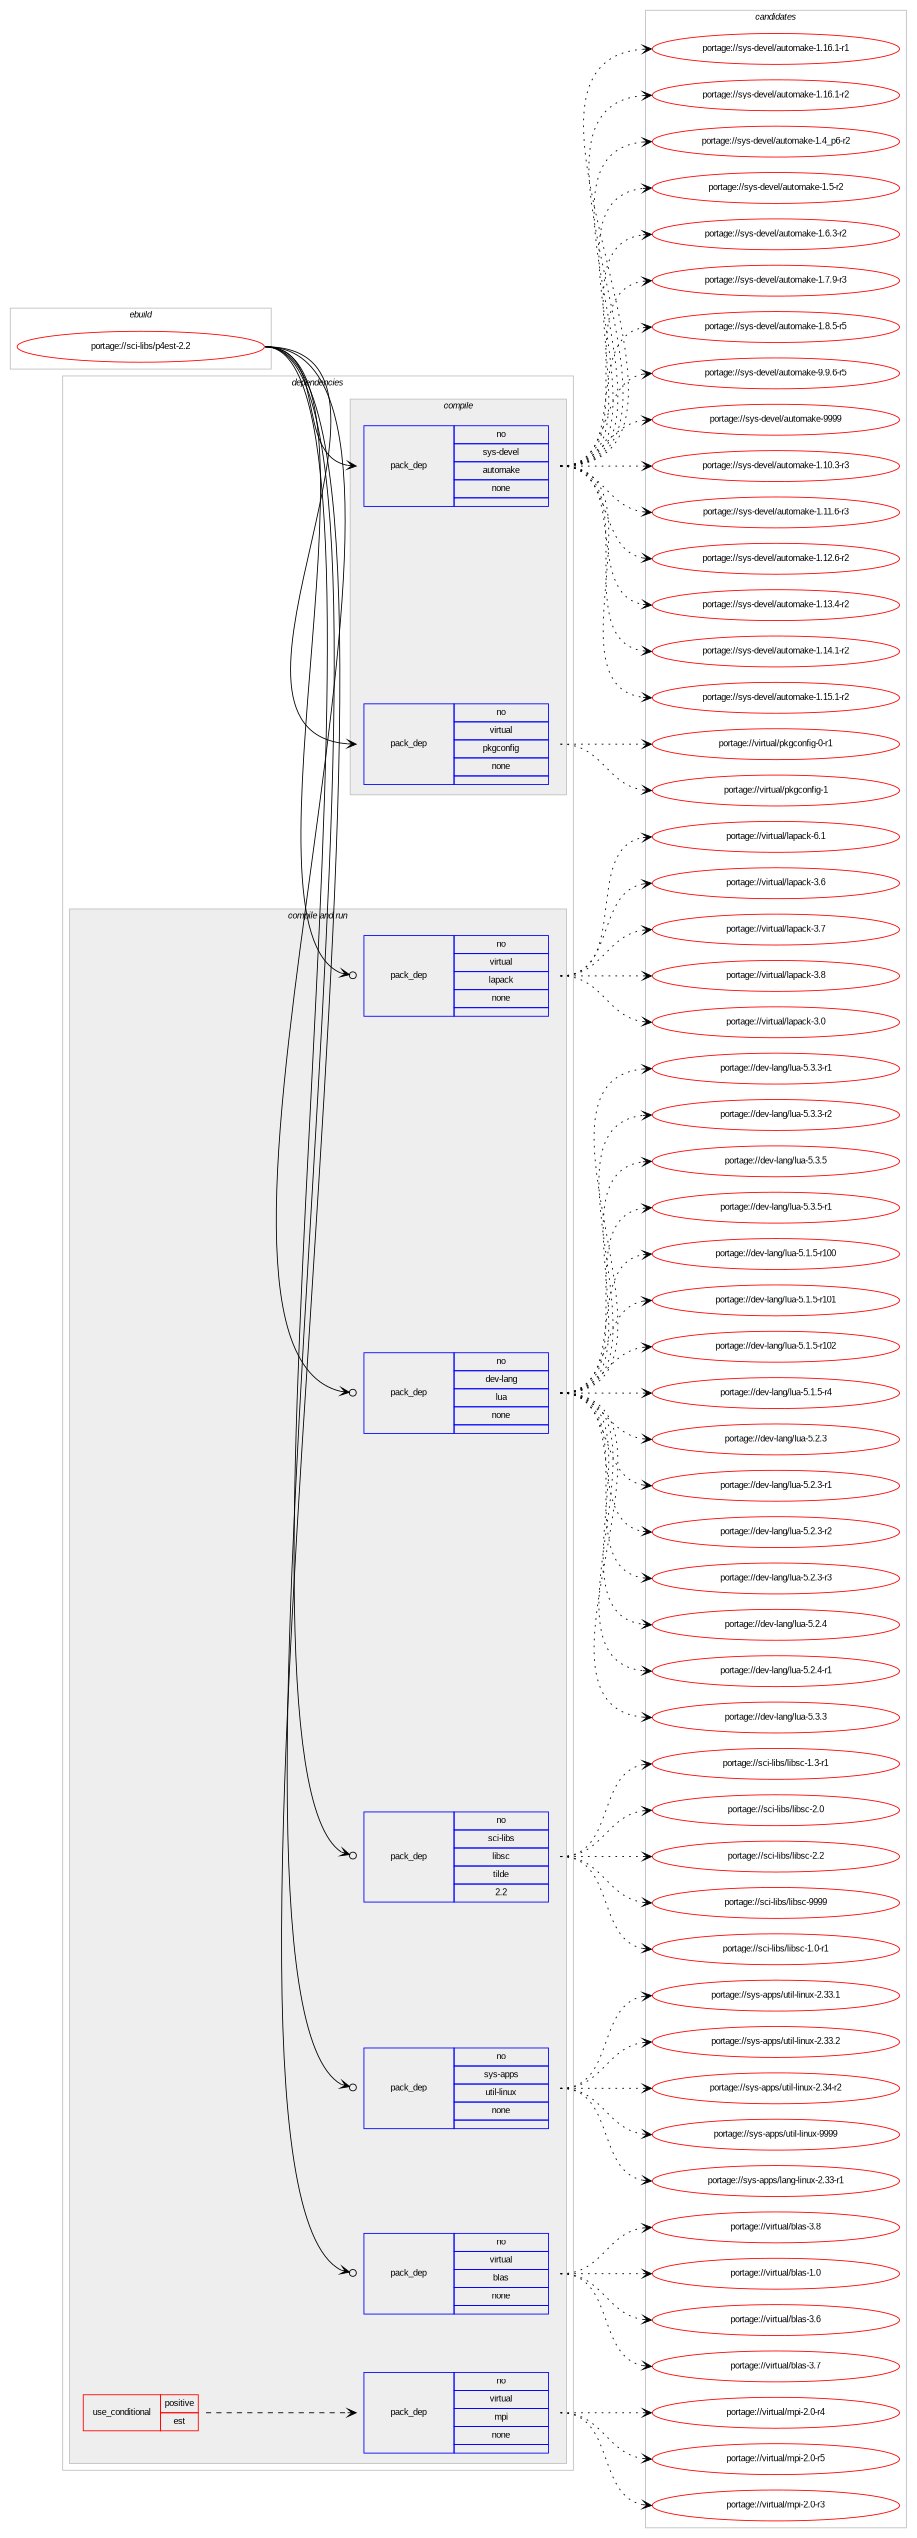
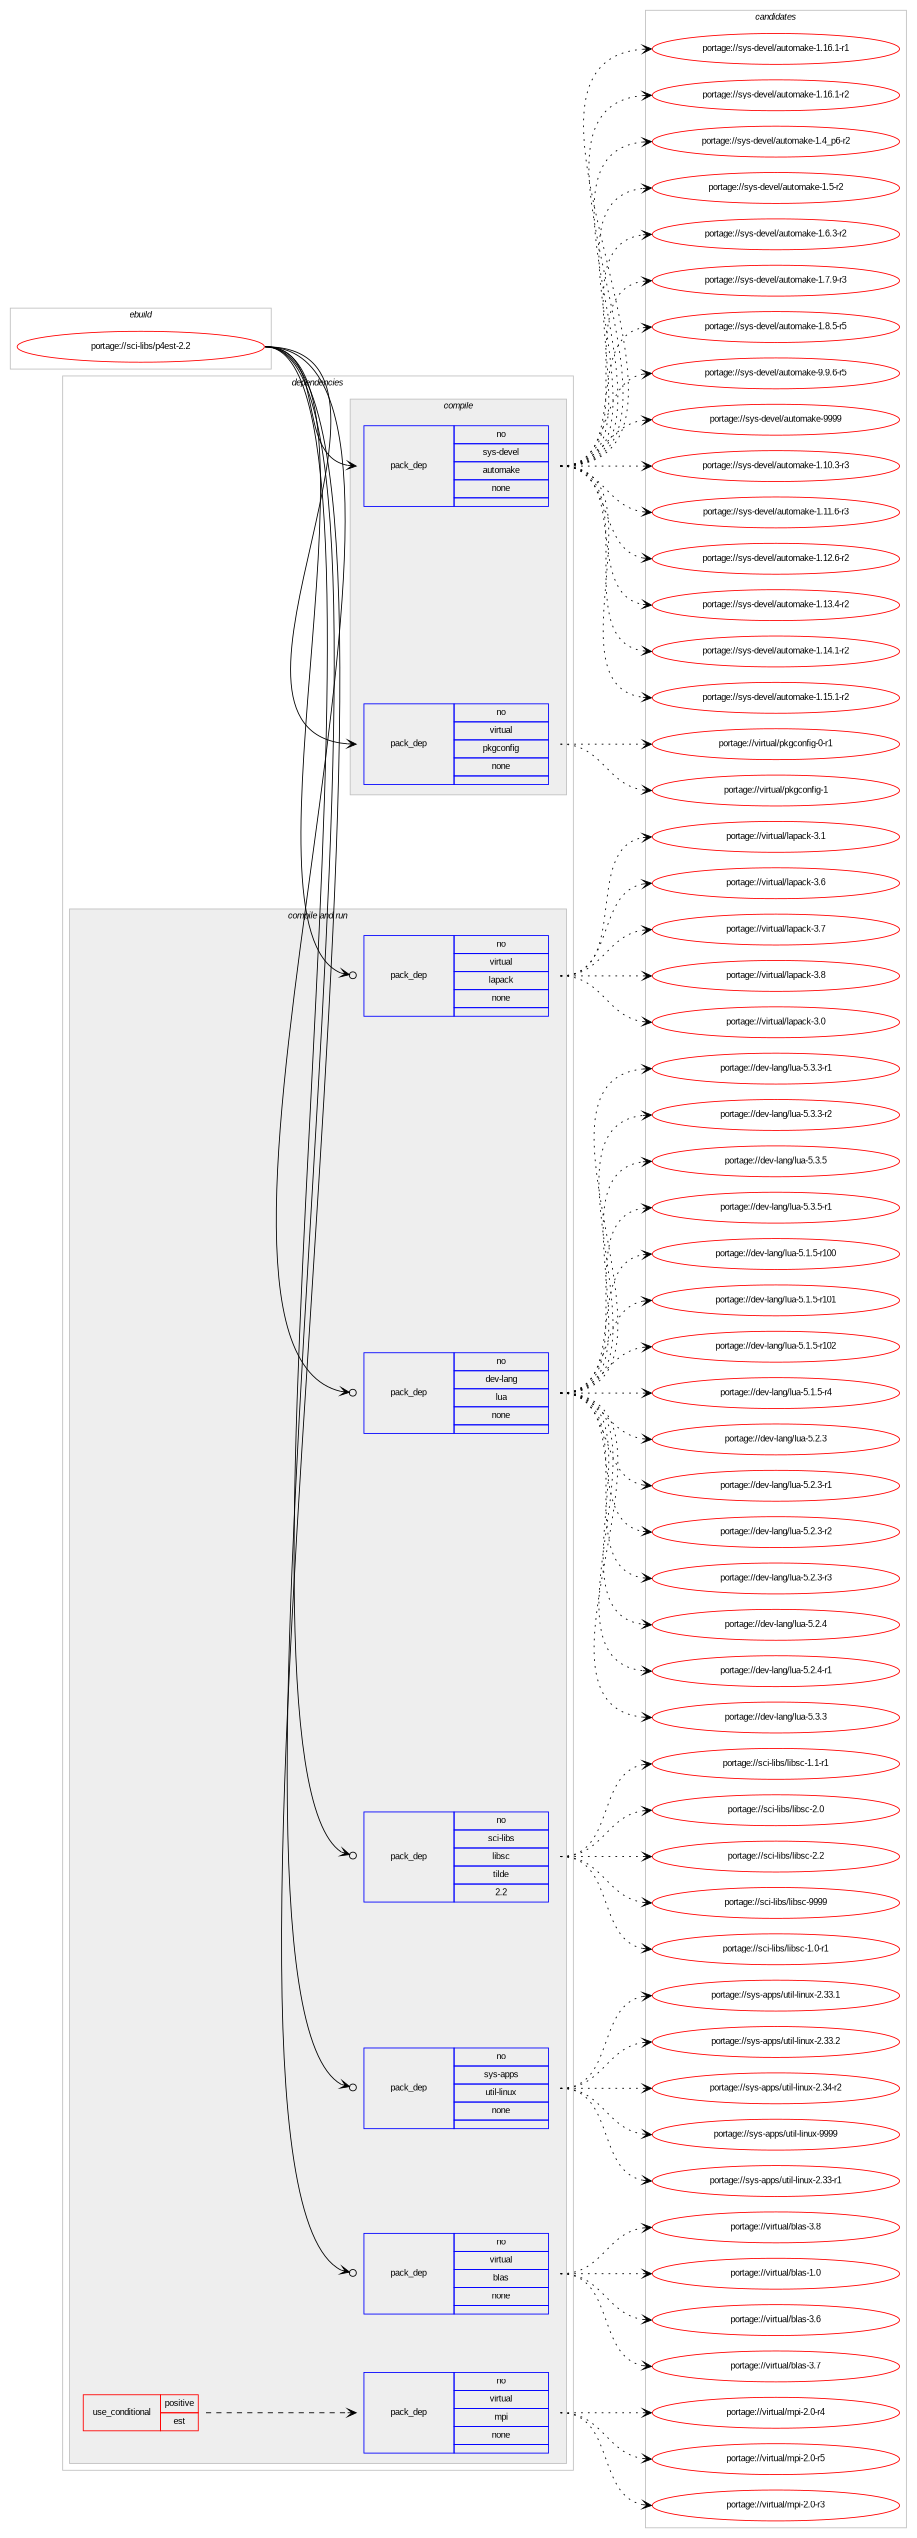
node "portage://virtual/lapack-6.1": label "portage://virtual/lapack-6.1" -> "portage://virtual/lapack-3.1"
node "portage://sci-libs/libsc-1.3-r1": label "portage://sci-libs/libsc-1.3-r1" -> "portage://sci-libs/libsc-1.1-r1"
node "portage://sys-apps/lang-linux-2.33-r1": label "portage://sys-apps/lang-linux-2.33-r1" -> "portage://sys-apps/util-linux-2.33-r1"
